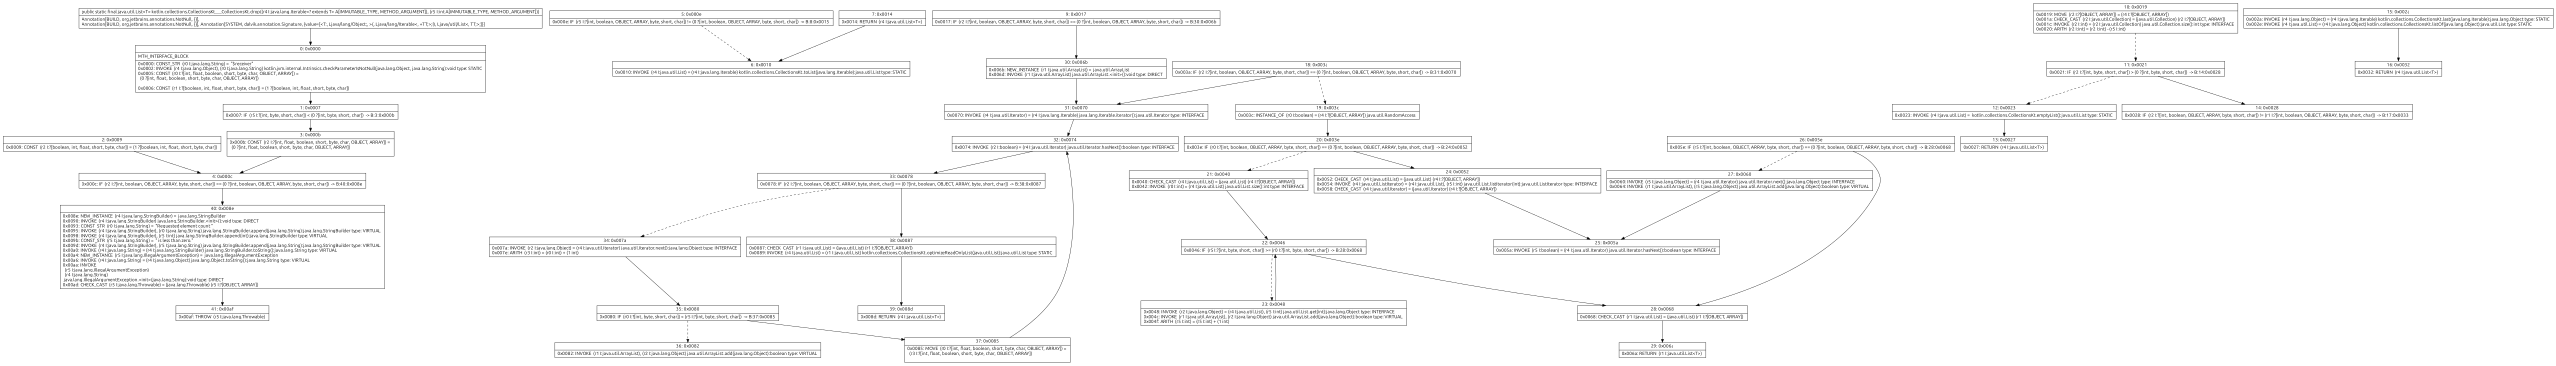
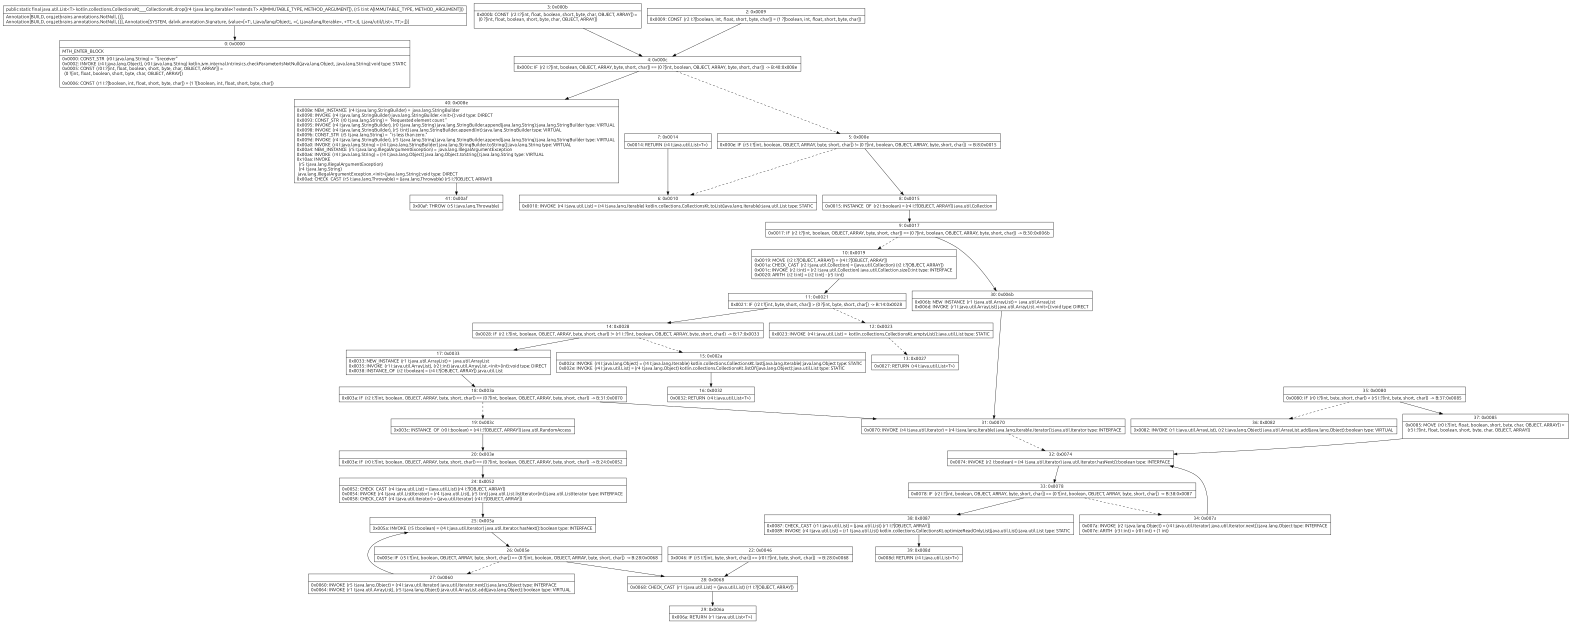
edge "10: 0x0019" -> "11: 0x0021": style dashed -> solid
node "0: 0x0000": text "MTH_INTERFACE_BLOCK" -> "MTH_ENTER_BLOCK"
edge "4: 0x000c" -> "5: 0x000e": added
node "1: 0x0007": removed
edge "31: 0x0070" -> "32: 0x0074": style solid -> dashed
edge "12: 0x0023" -> "13: 0x0027": style solid -> dashed
node "21: 0x0040": removed
node "8: 0x0015": added
edge "9: 0x0017" -> "10: 0x0019": added
node "40: 0x008e": text "0x00aa: INVOKE" -> "0x10aa: INVOKE"
edge "34: 0x007a" -> "35: 0x0080": now "34: 0x007a" -> "32: 0x0074"
node "23: 0x0048": removed
edge "14: 0x0028" -> "15: 0x002a": added
node "17: 0x0033": added
edge "25: 0x005a" -> "26: 0x005e": added
